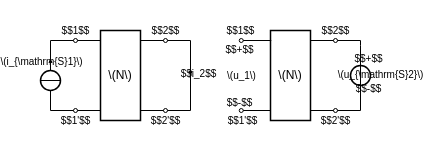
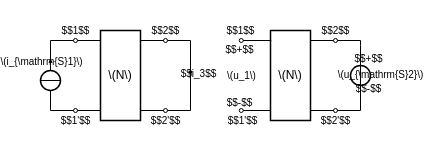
node "$$i_2$$": label "$$i_2$$" -> "$$i_3$$"
